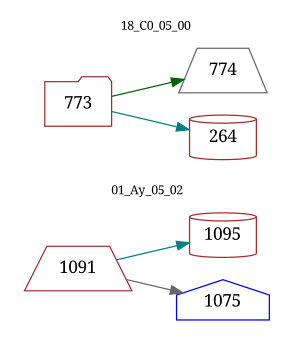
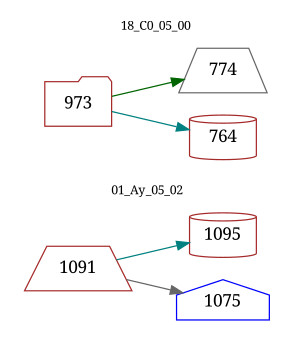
node "773": label "773" -> "973"
node "264": label "264" -> "764"
